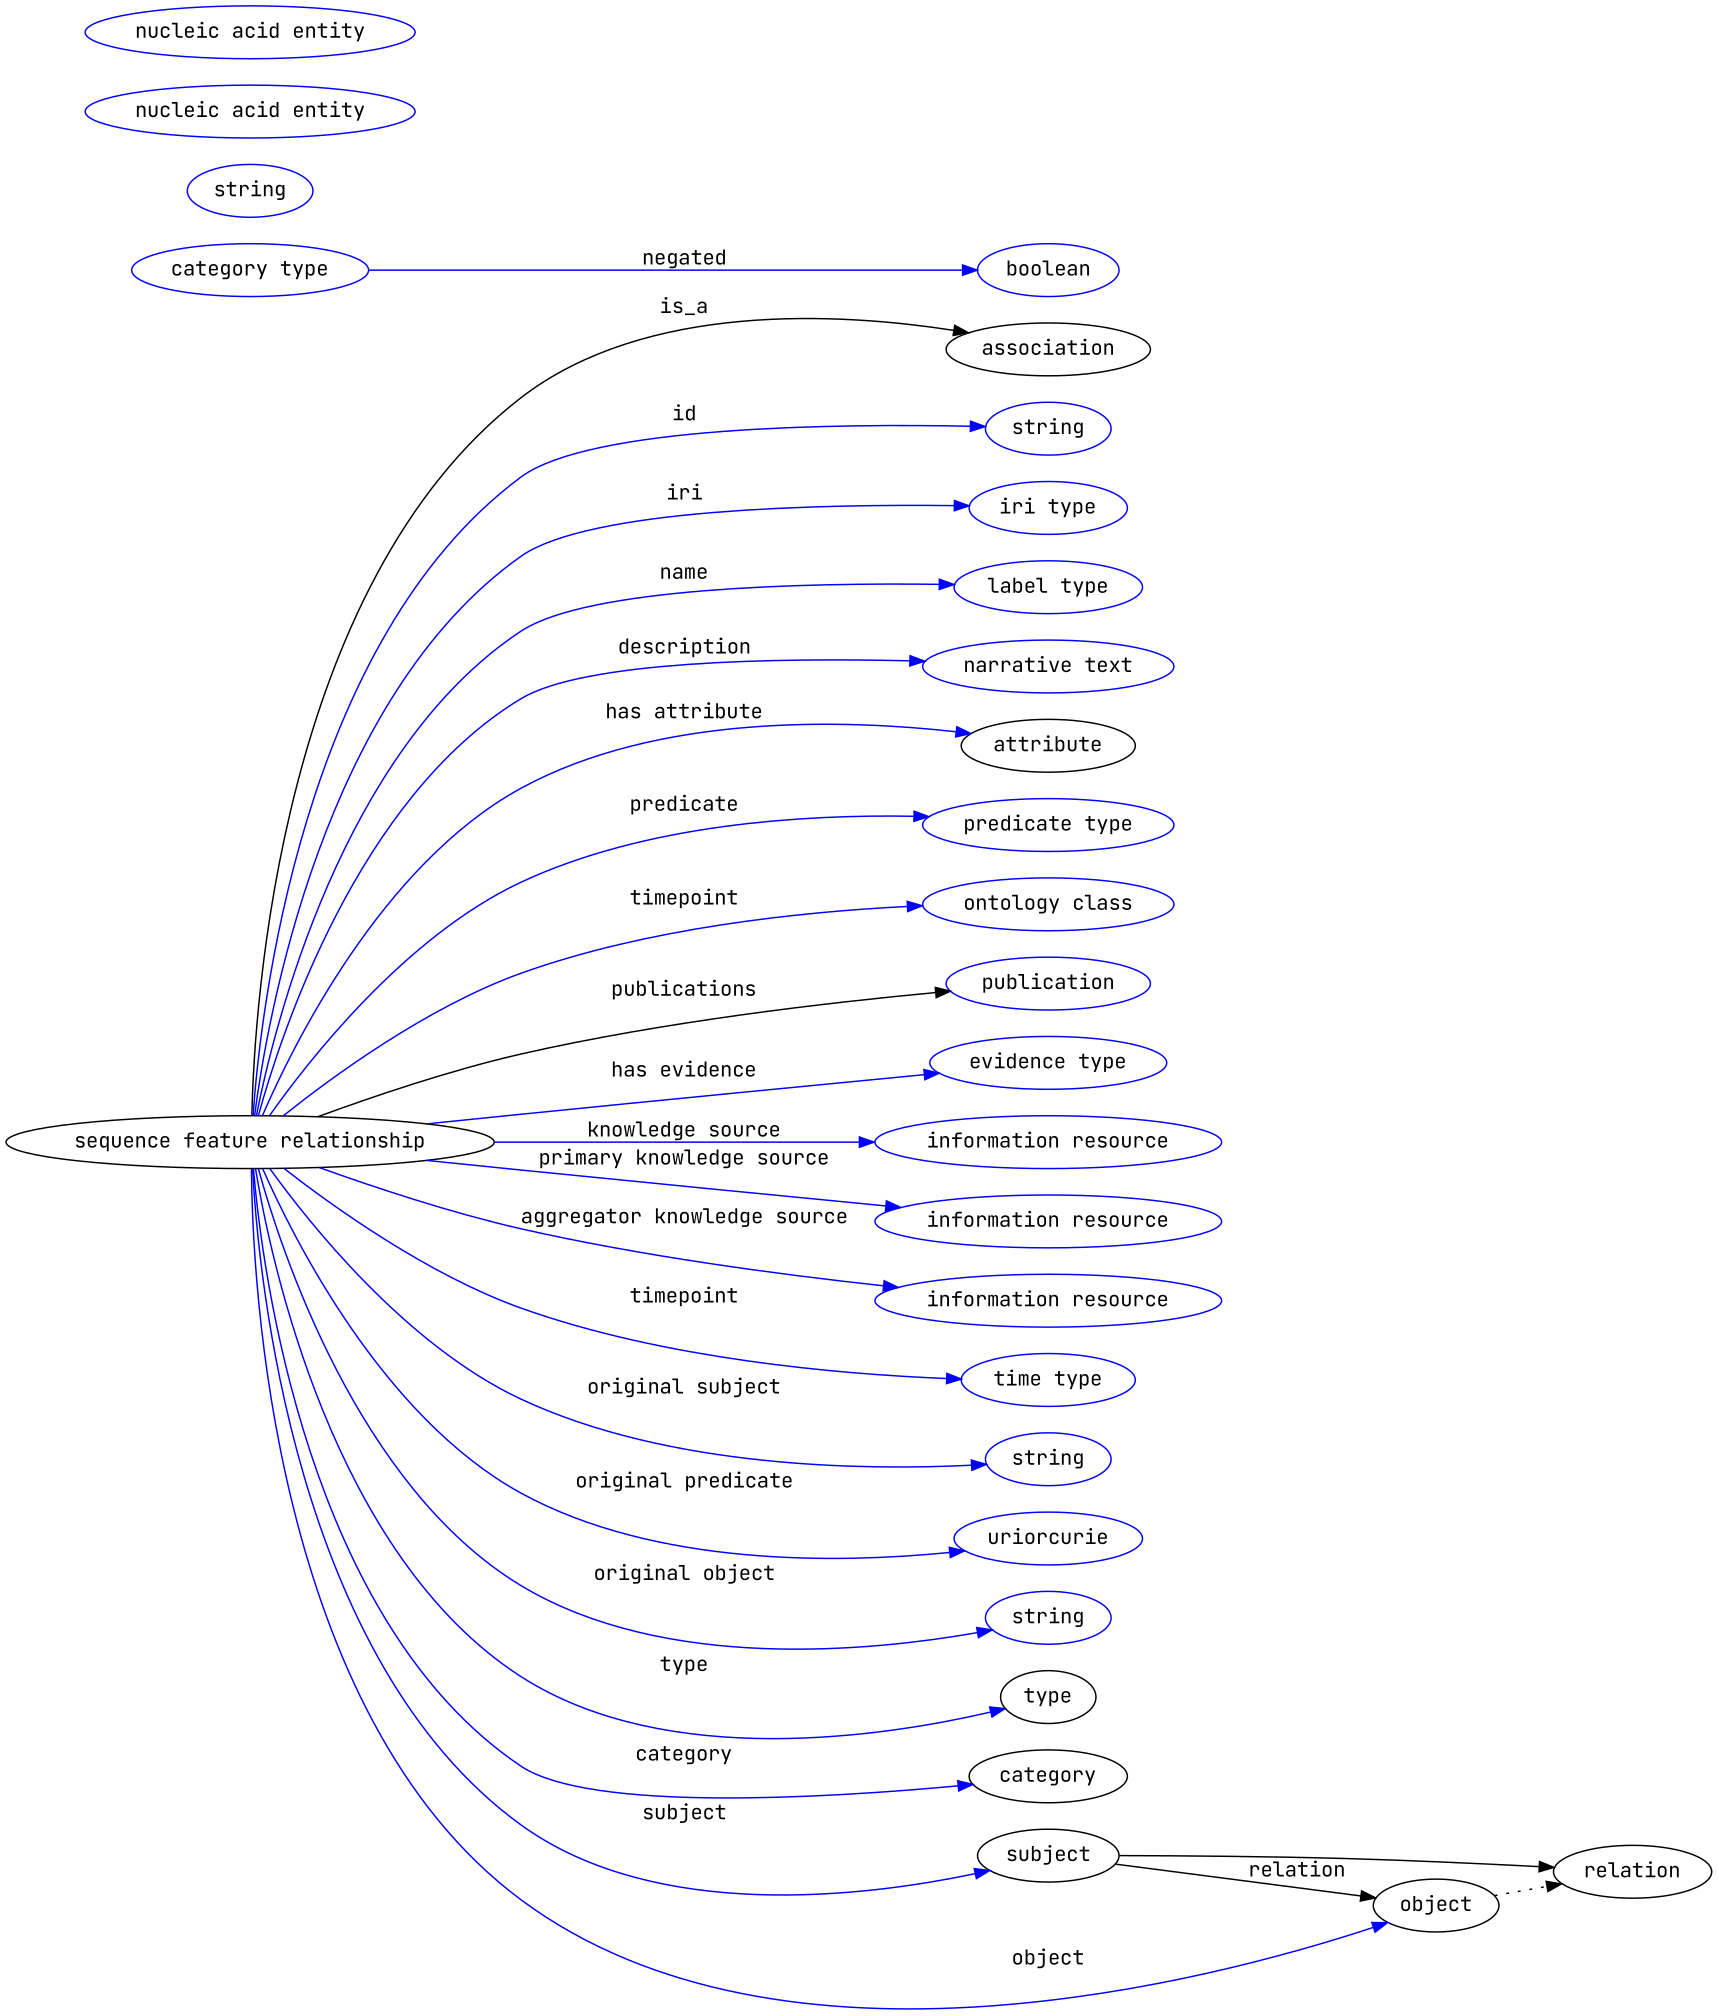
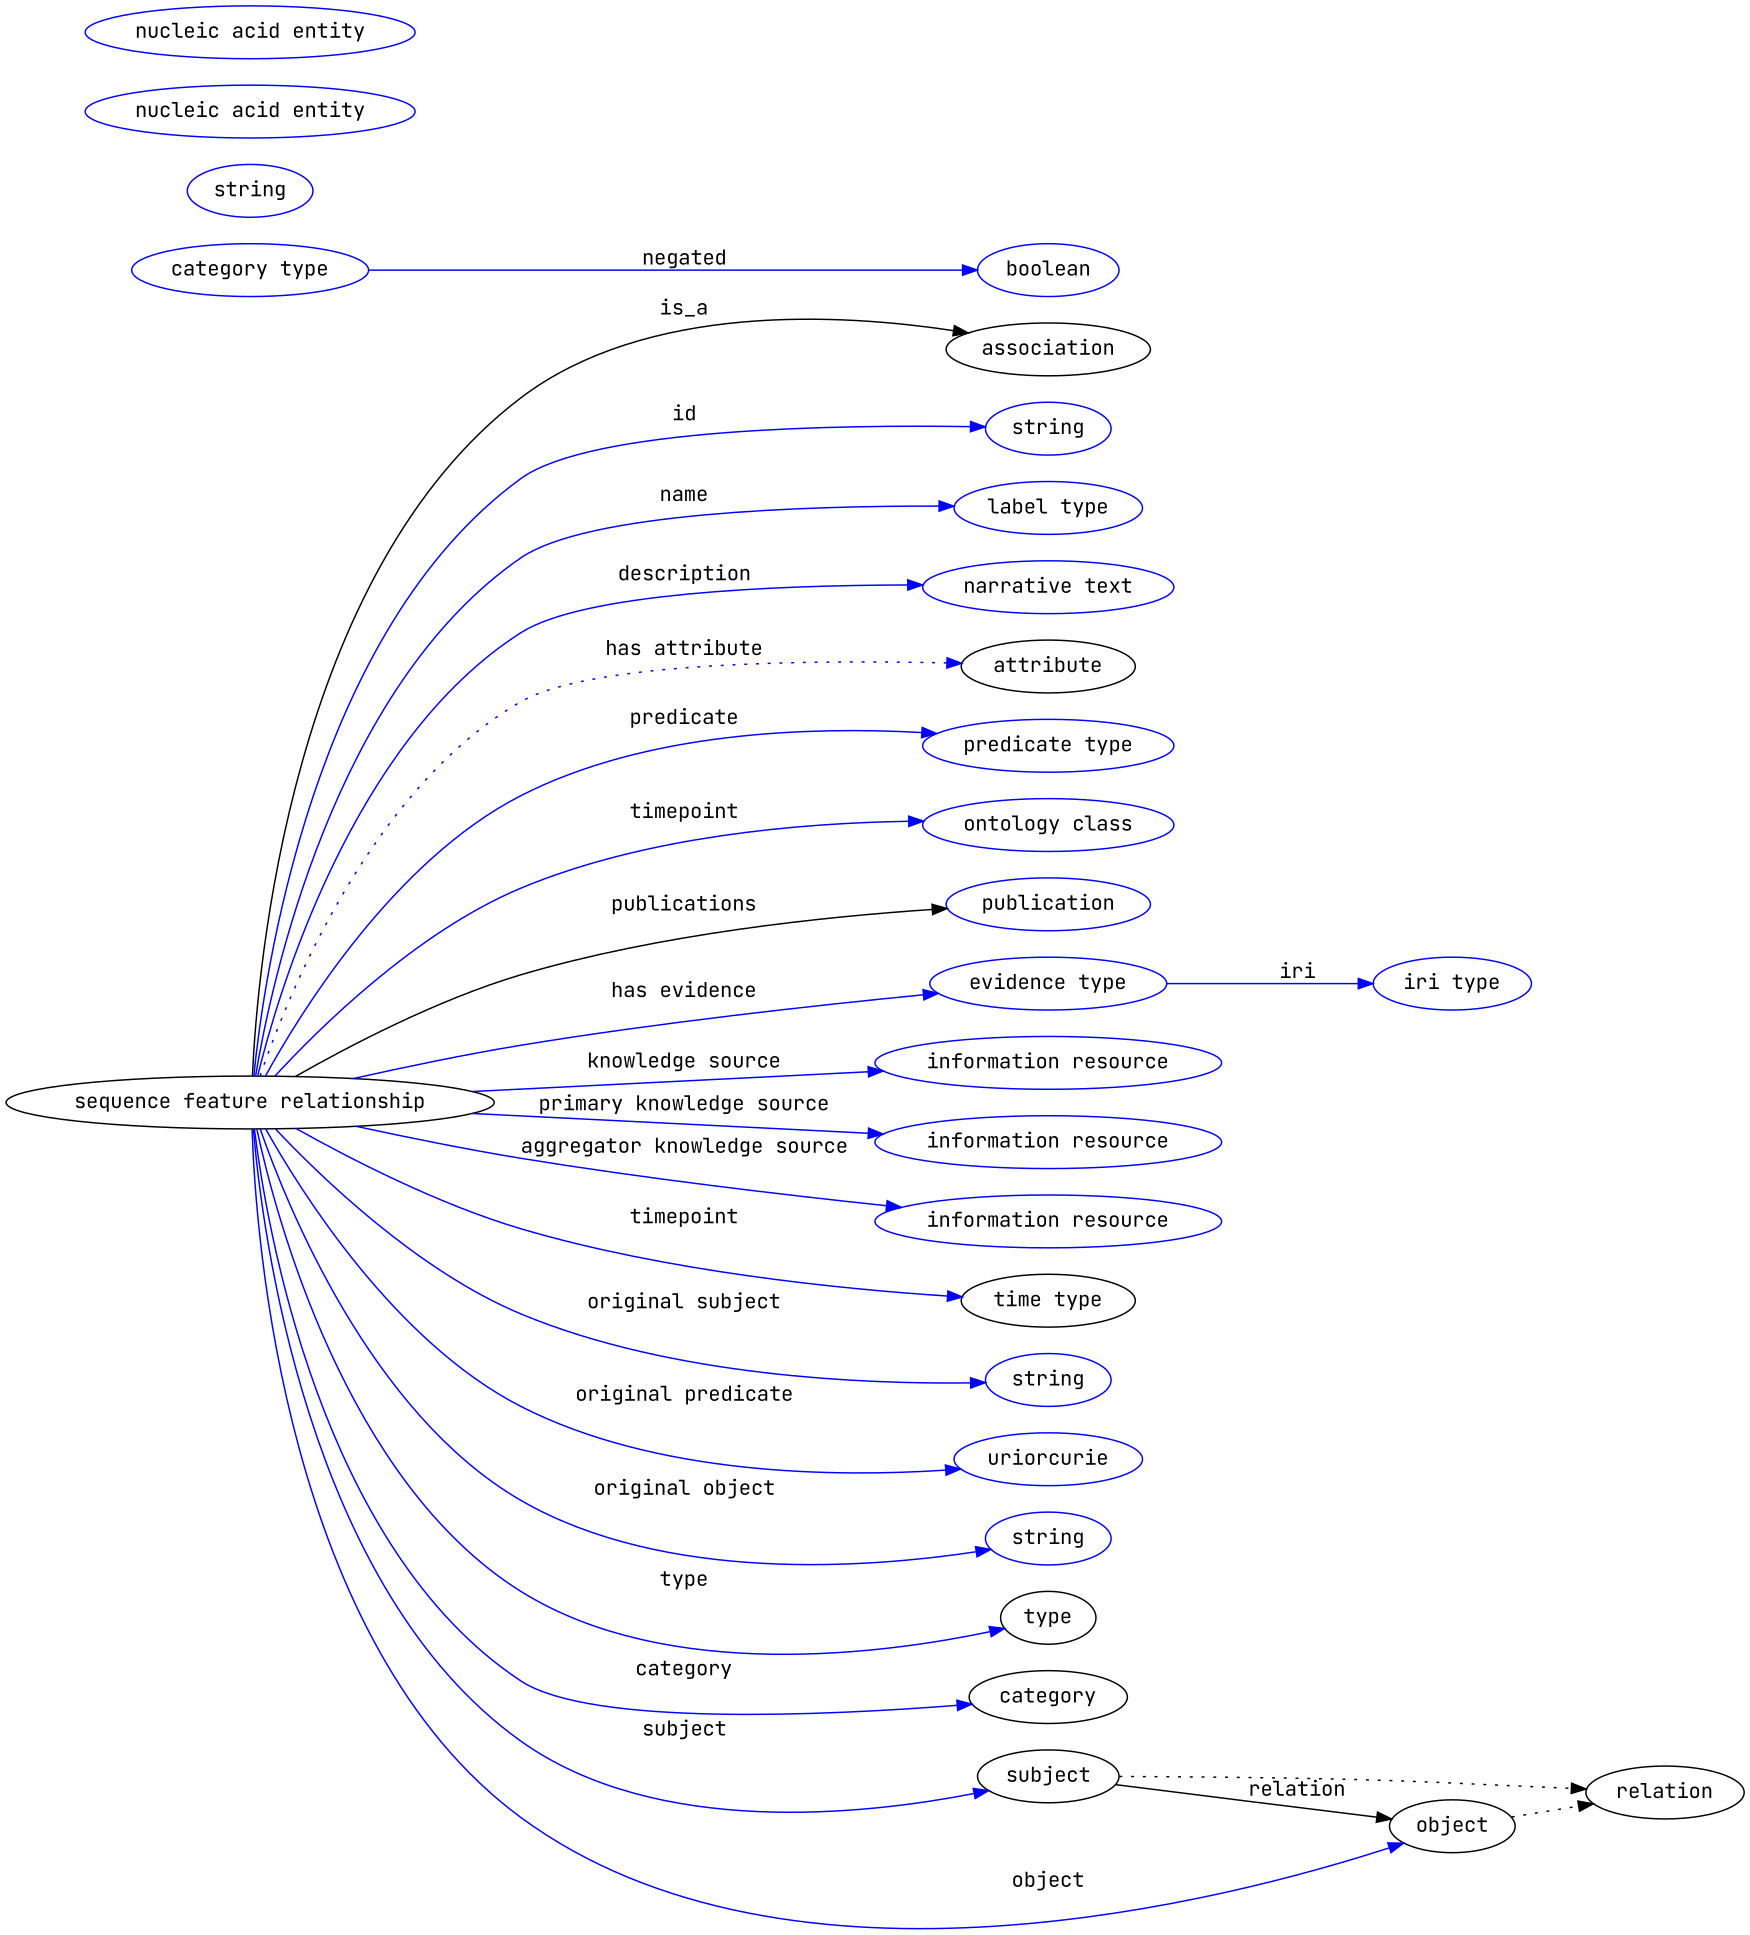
edge "sequence feature relationship" -> "iri type": now "evidence type" -> "iri type"
edge "sequence feature relationship" -> "attribute": style solid -> dotted
node "time type": color blue -> black
edge "subject" -> "relation": style solid -> dotted
